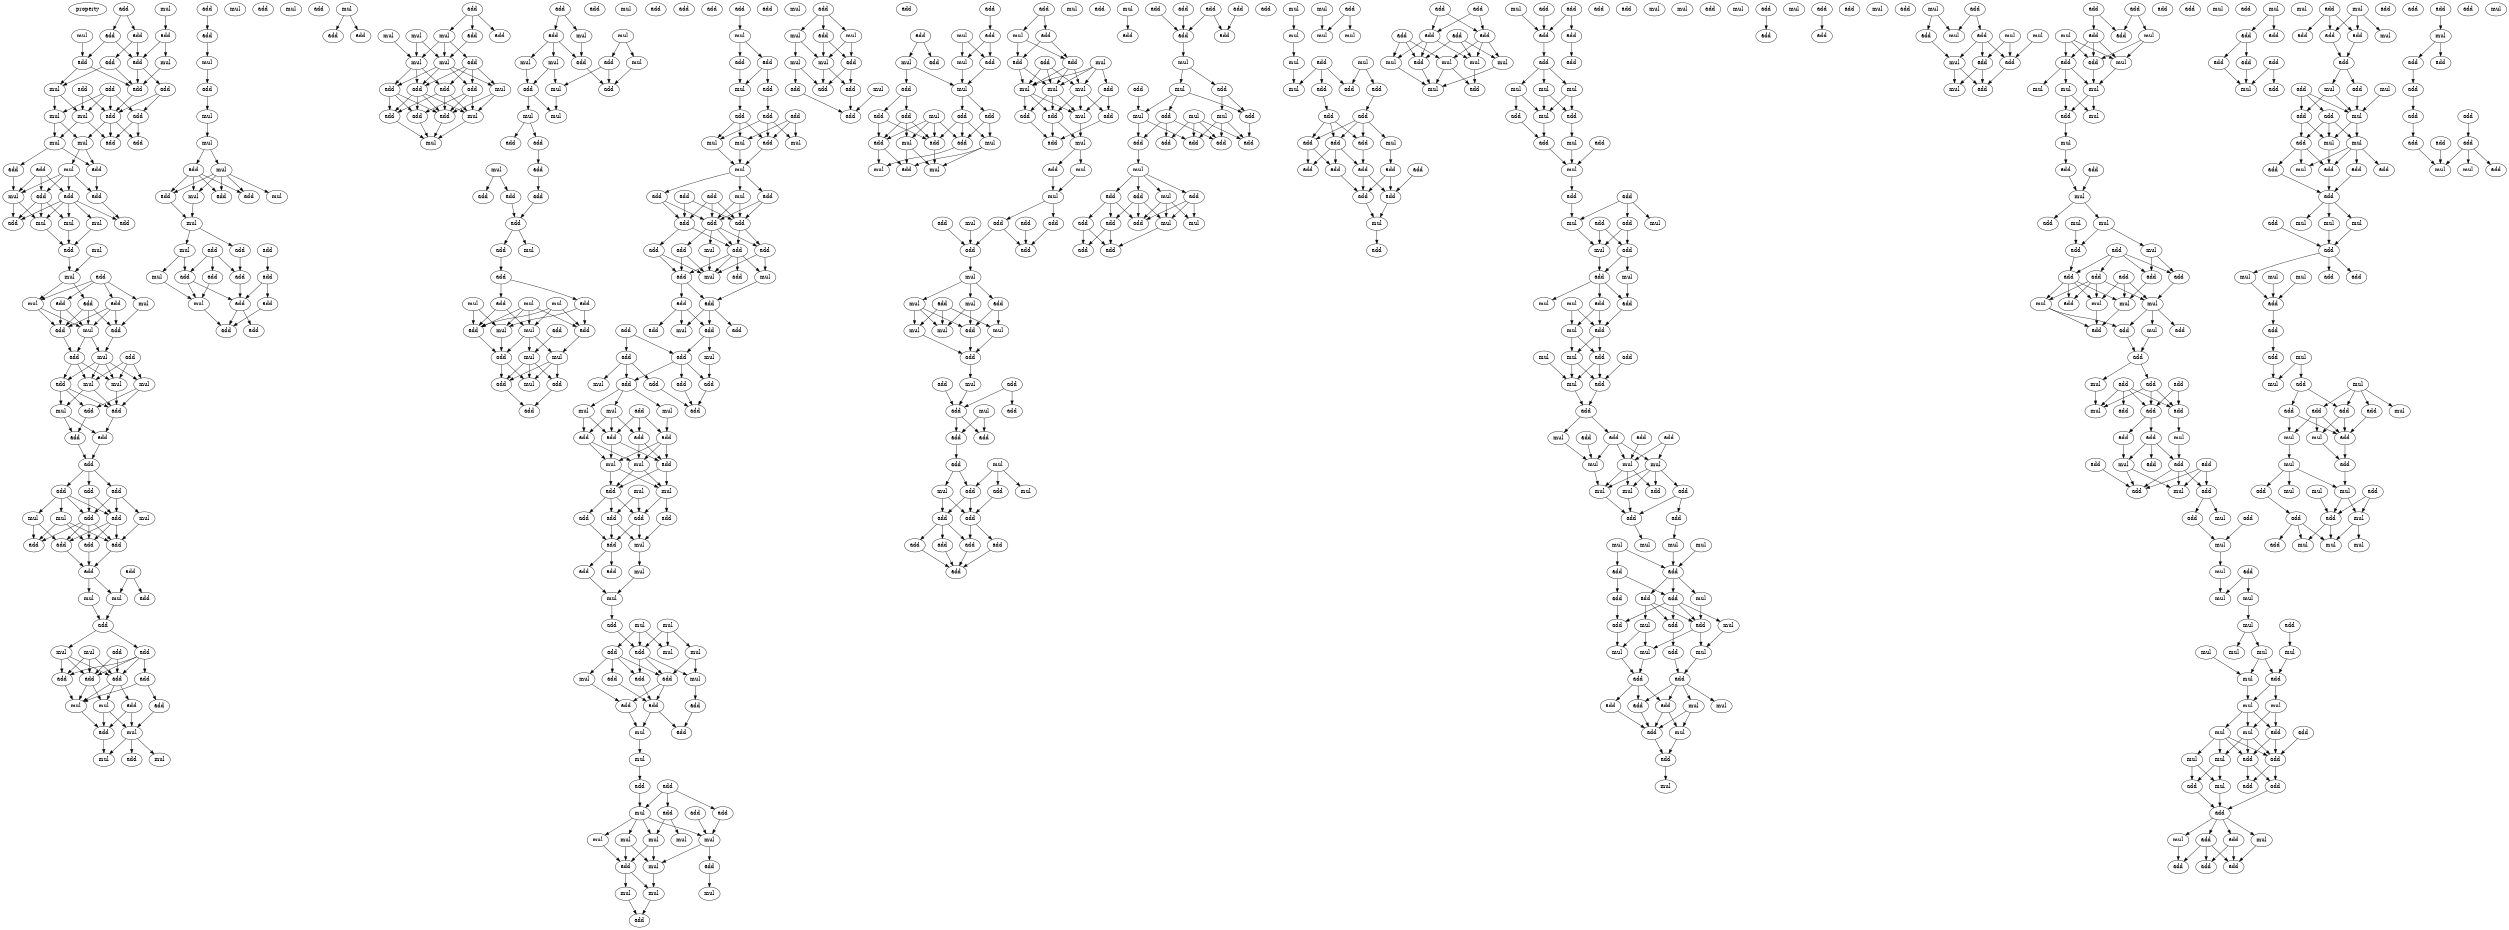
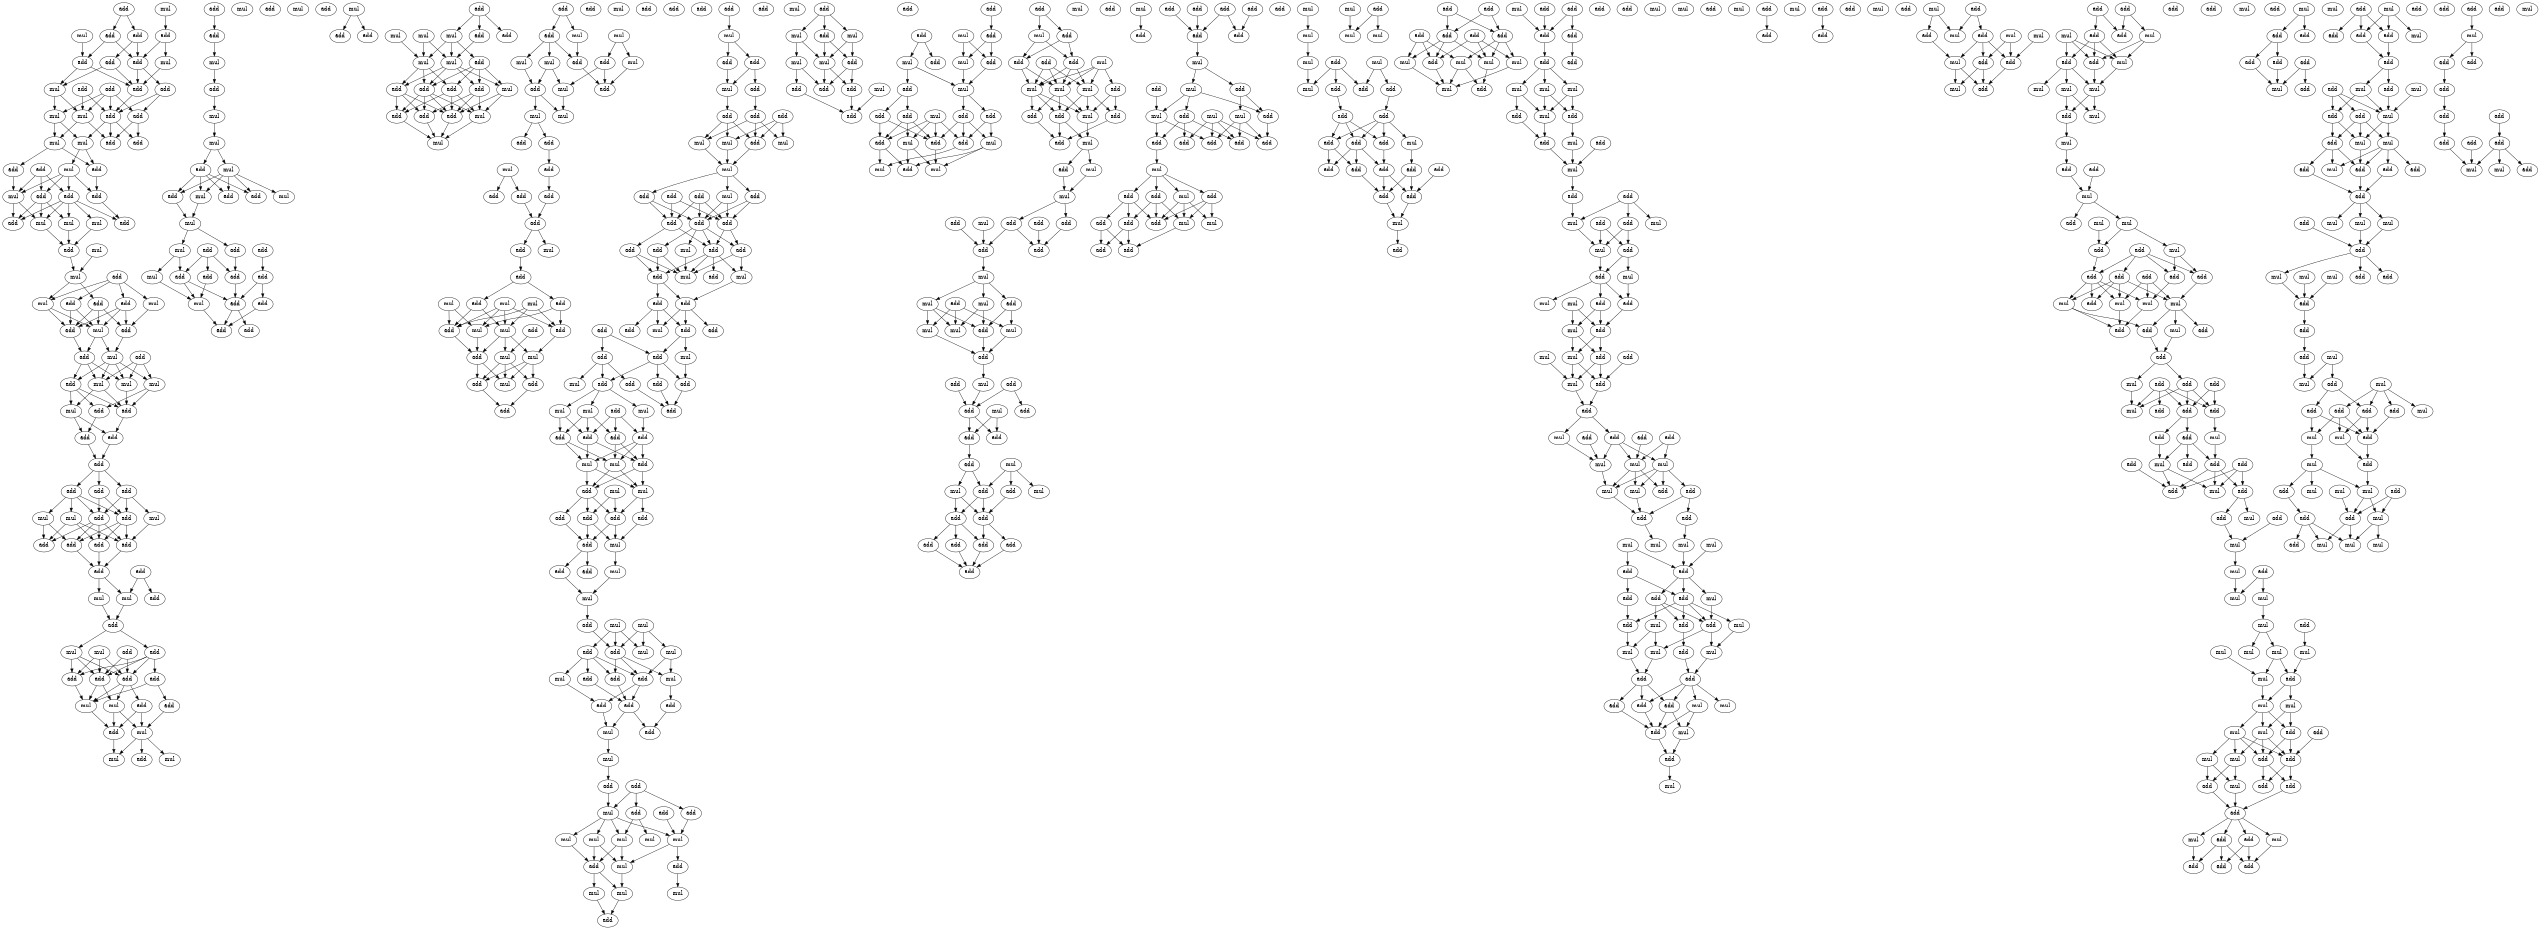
node "property": removed
